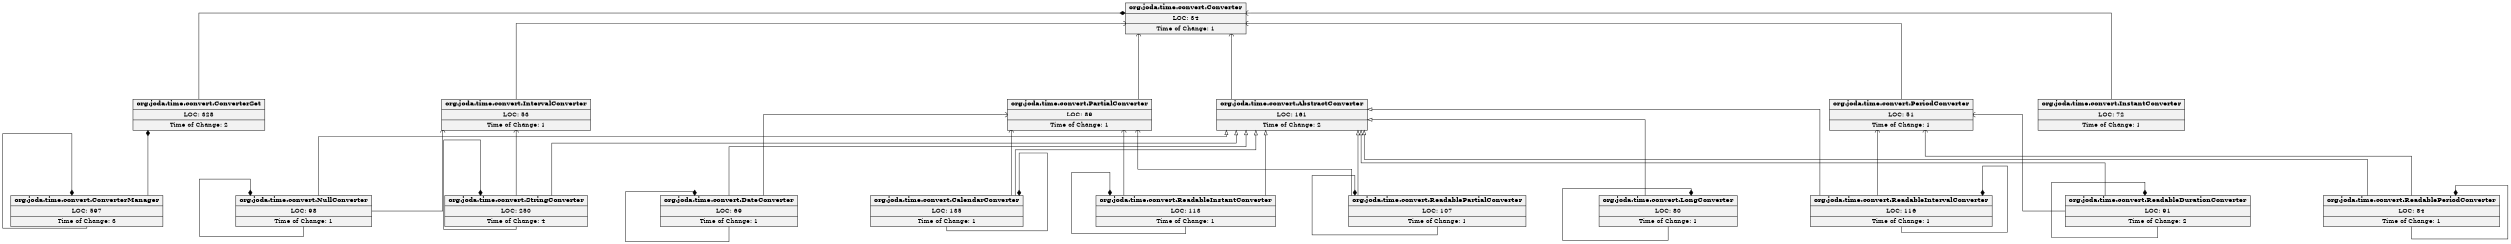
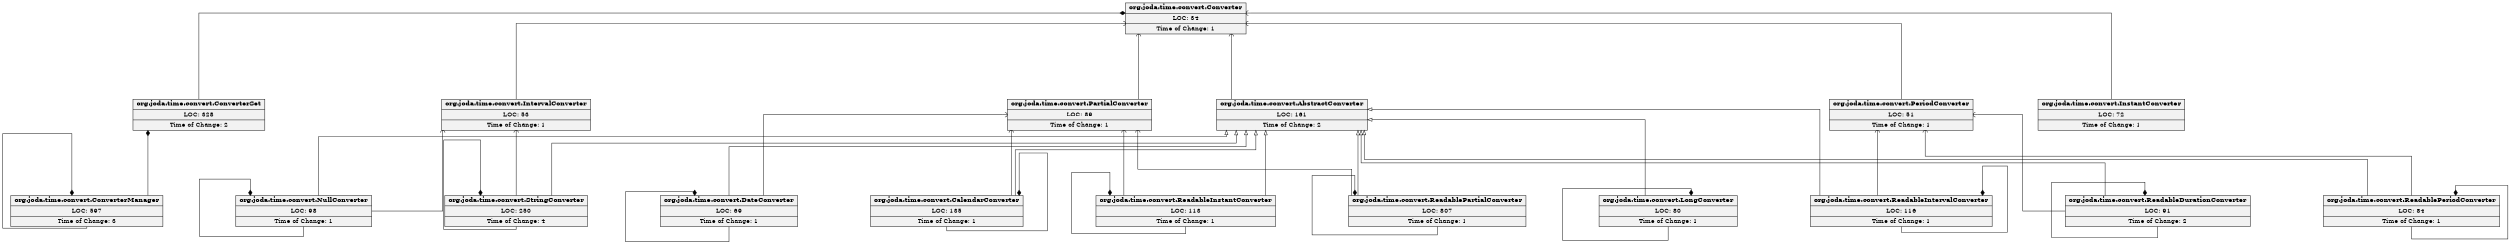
node "org.joda.time.convert.ReadablePartialConverter": text "LOC: 107" -> "LOC: 807"
